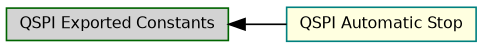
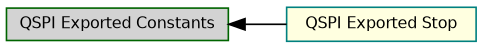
node "QSPI Automatic Stop": label "QSPI Automatic Stop" -> "QSPI Exported Stop"
